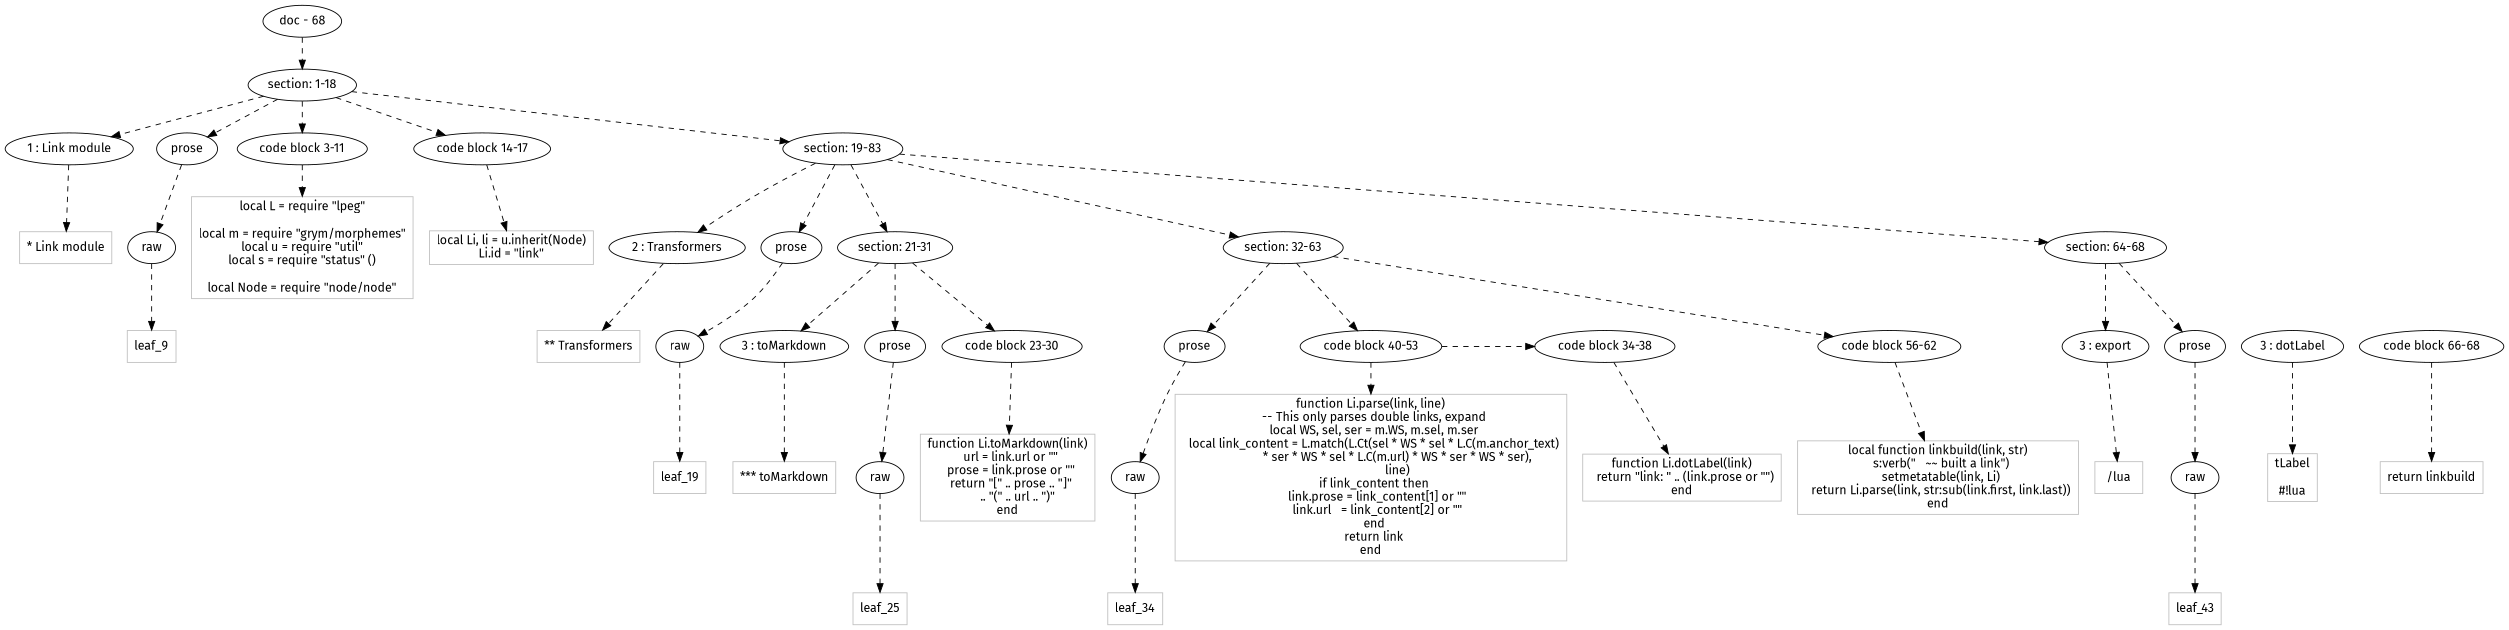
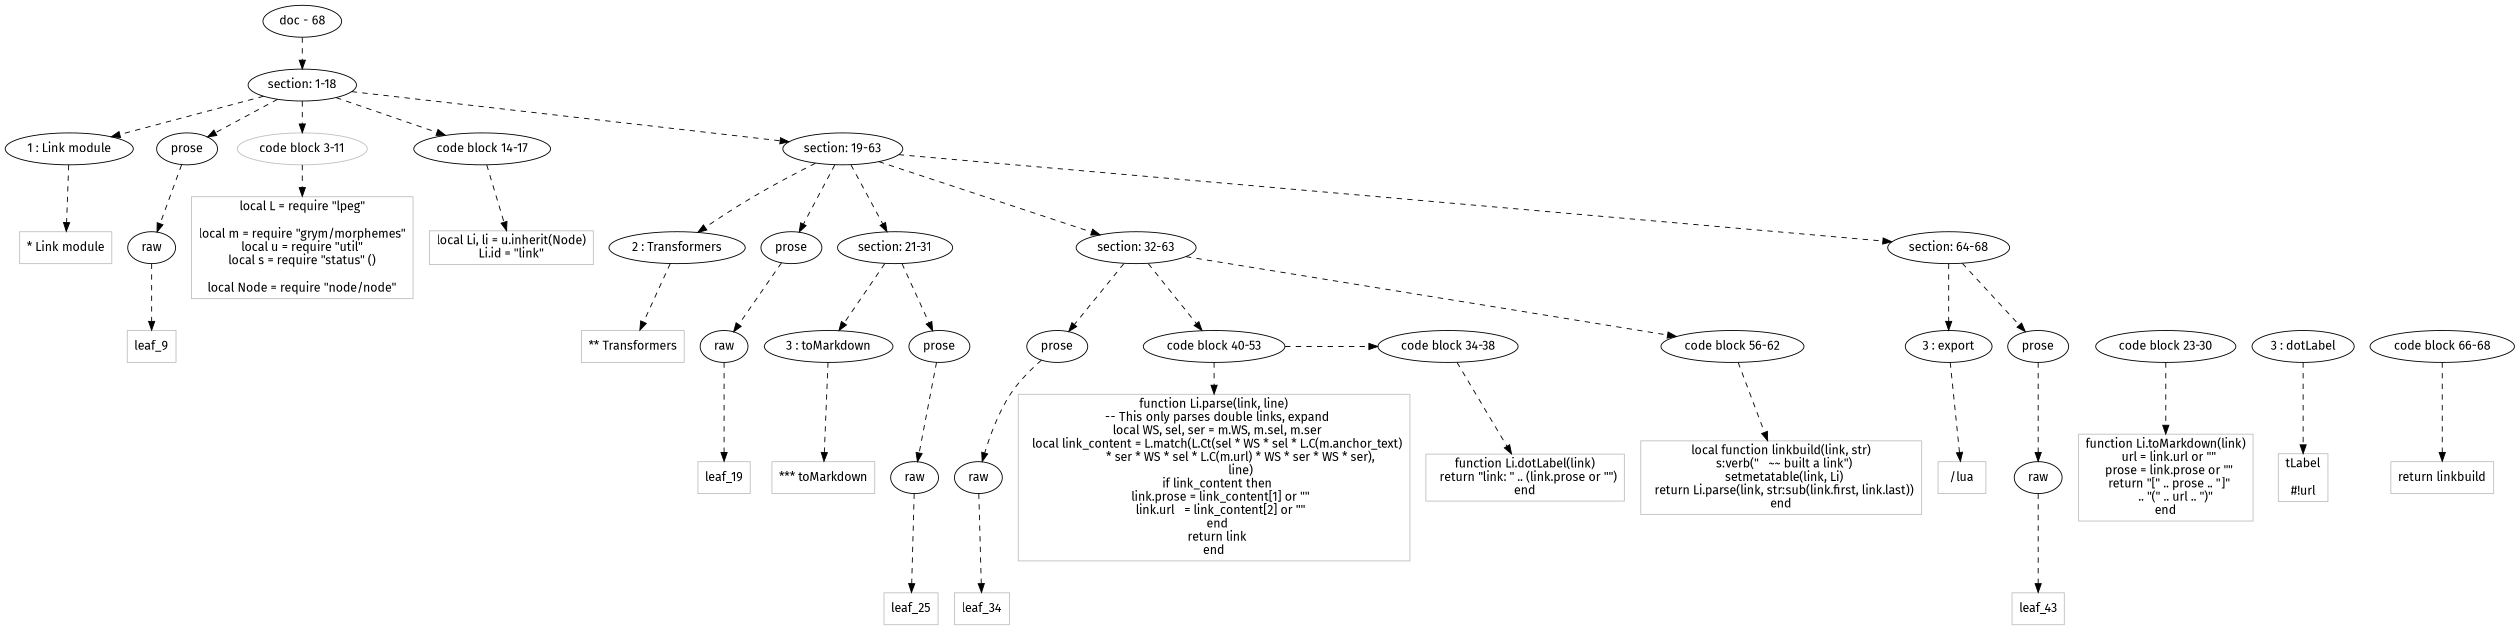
node "code block 3-11": color black -> Gray
node "section: 19-83": label "section: 19-83" -> "section: 19-63"
edge "section: 21-31" -> "code block 23-30": removed
node "tLabel #!lua": label "tLabel #!lua" -> "tLabel #!url"
